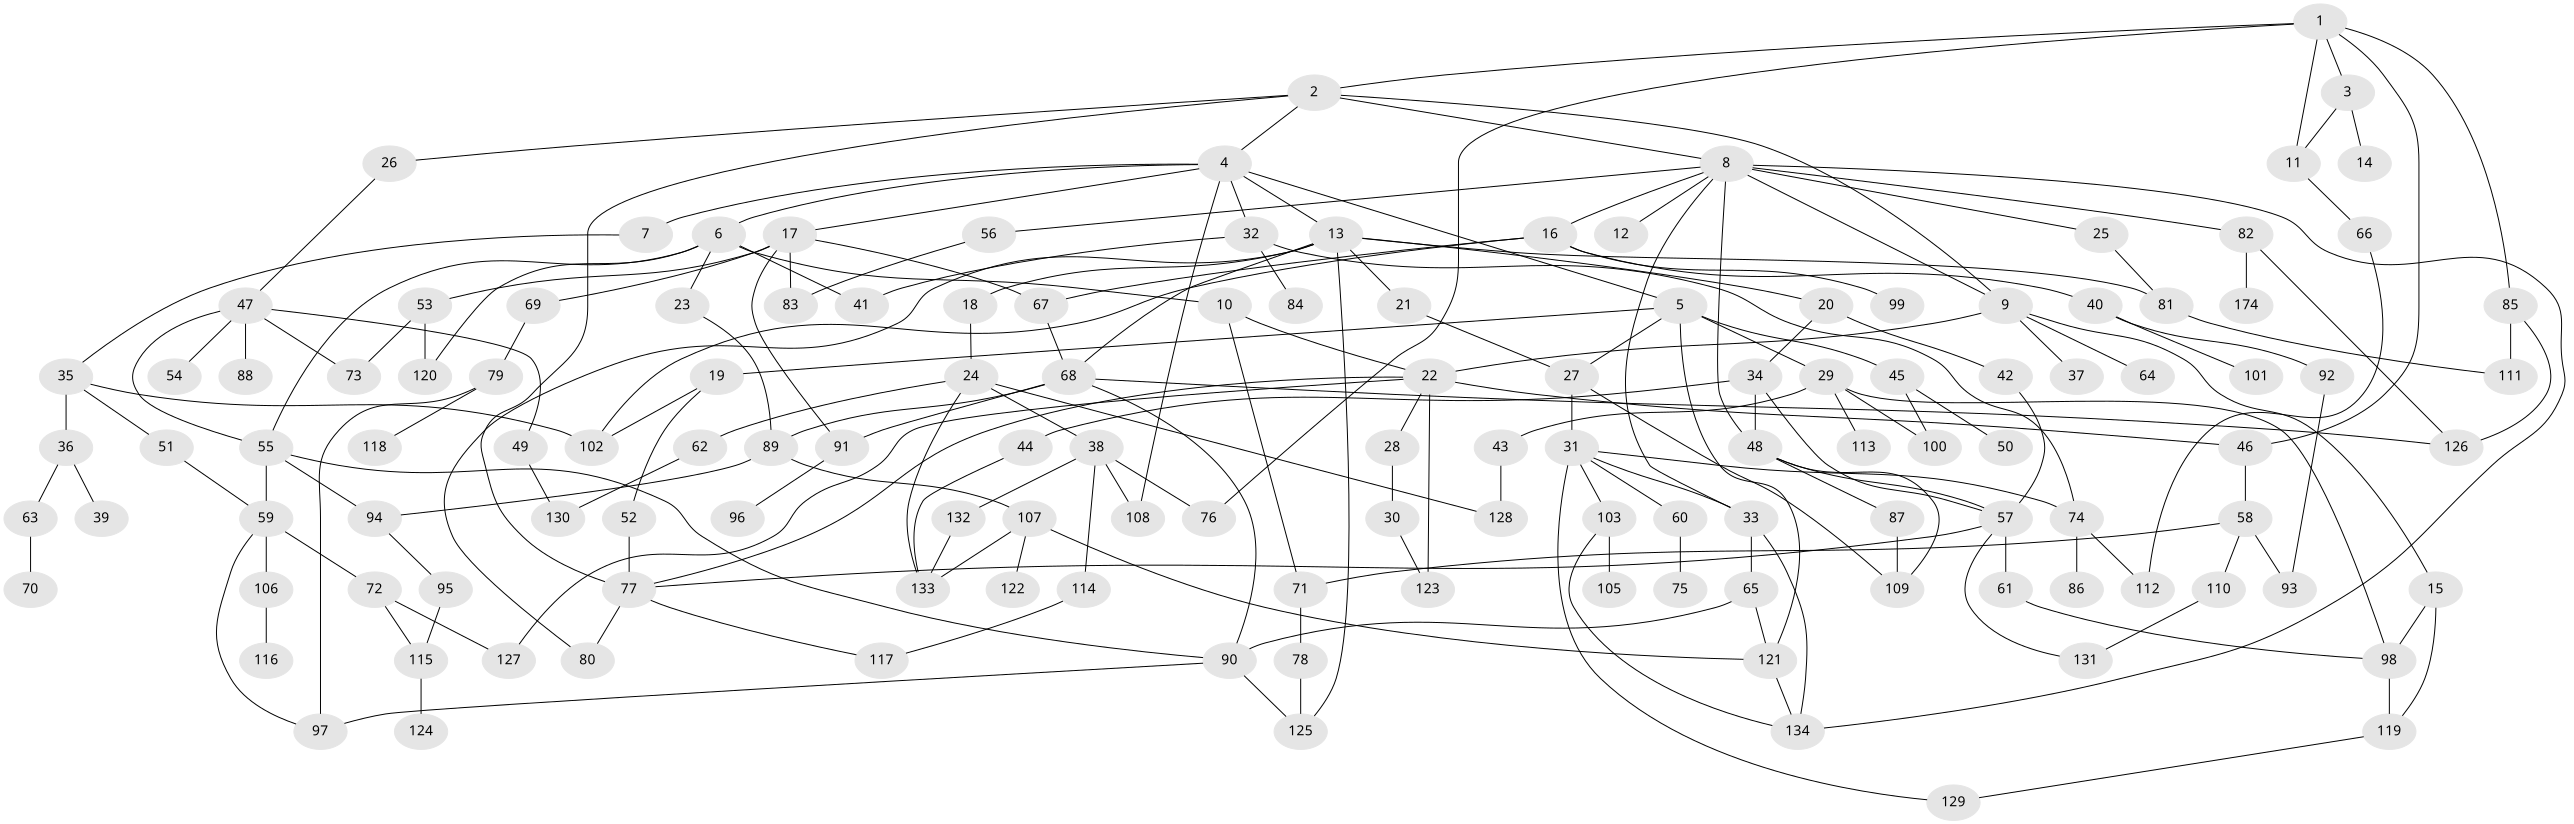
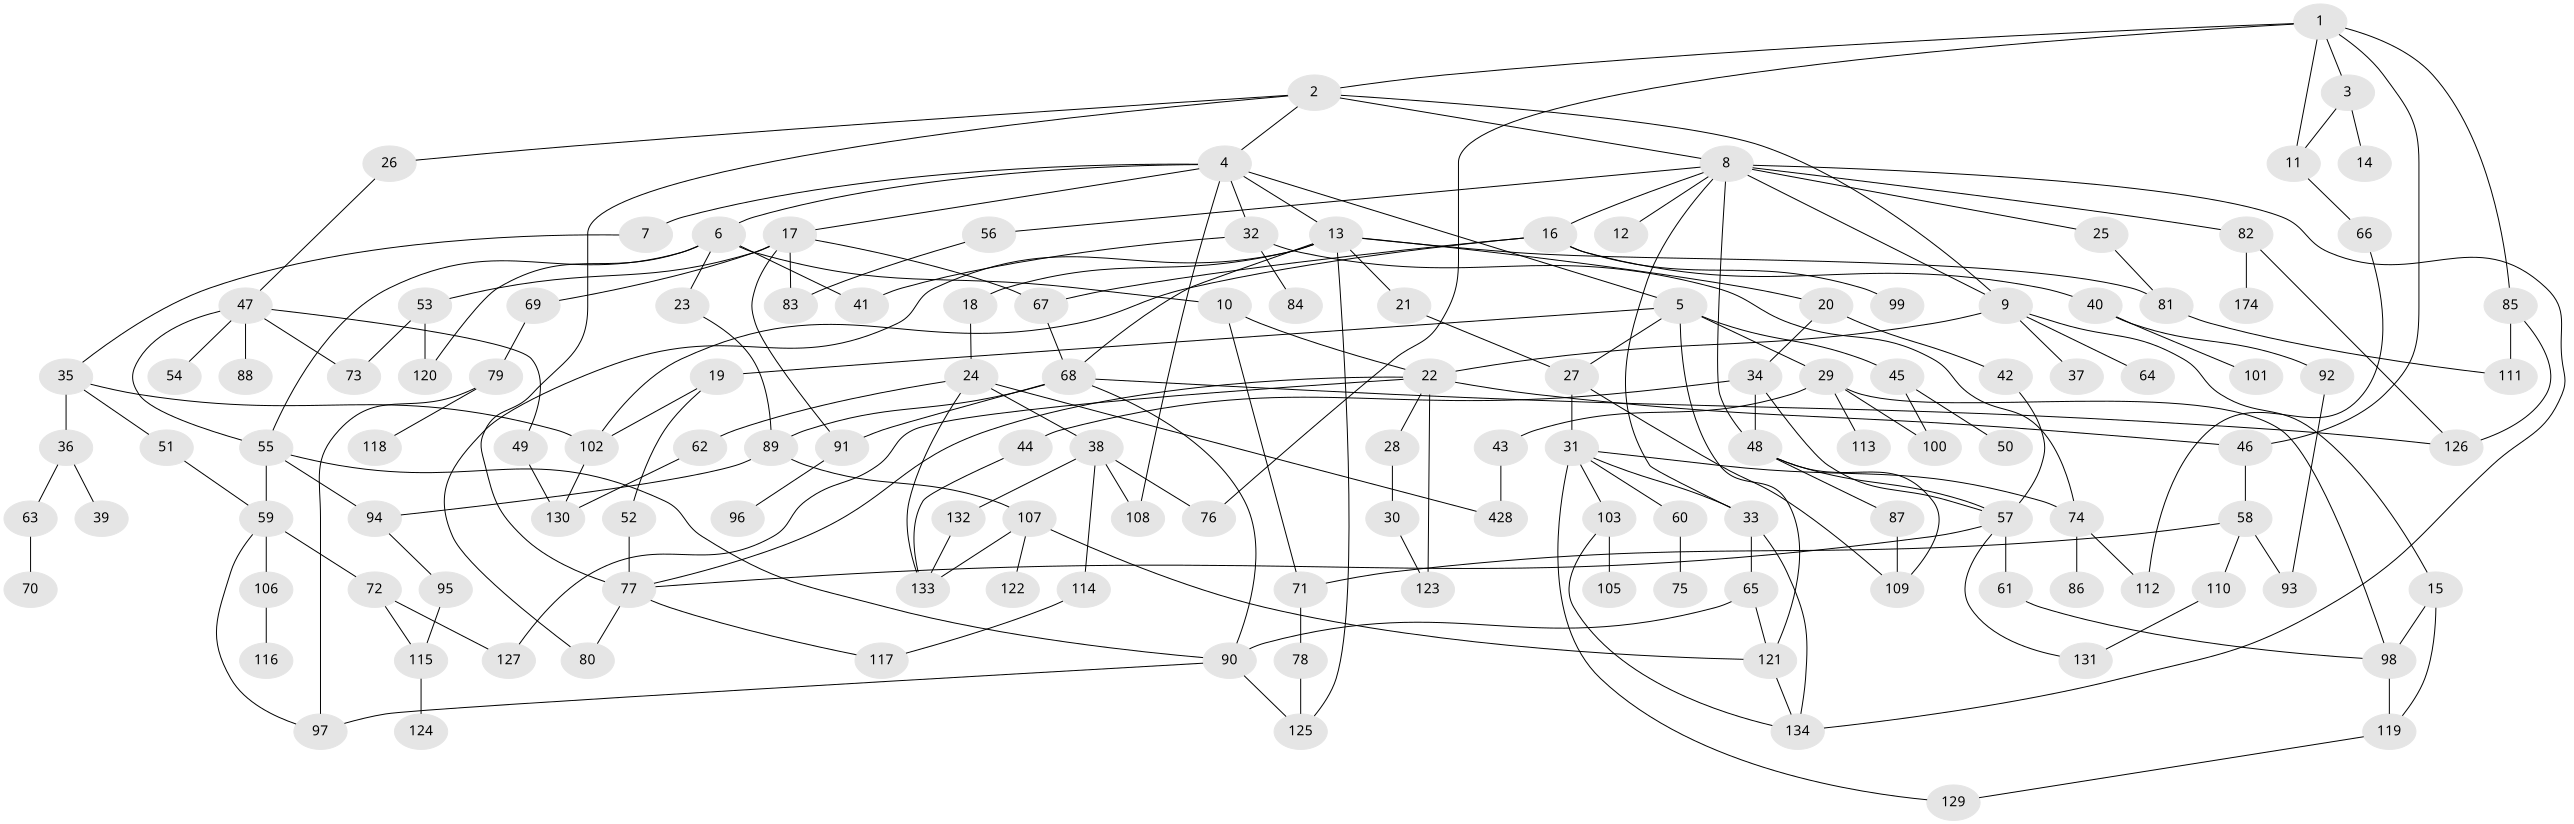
edge "102" -- "130": added
node "128": label "128" -> "428"
